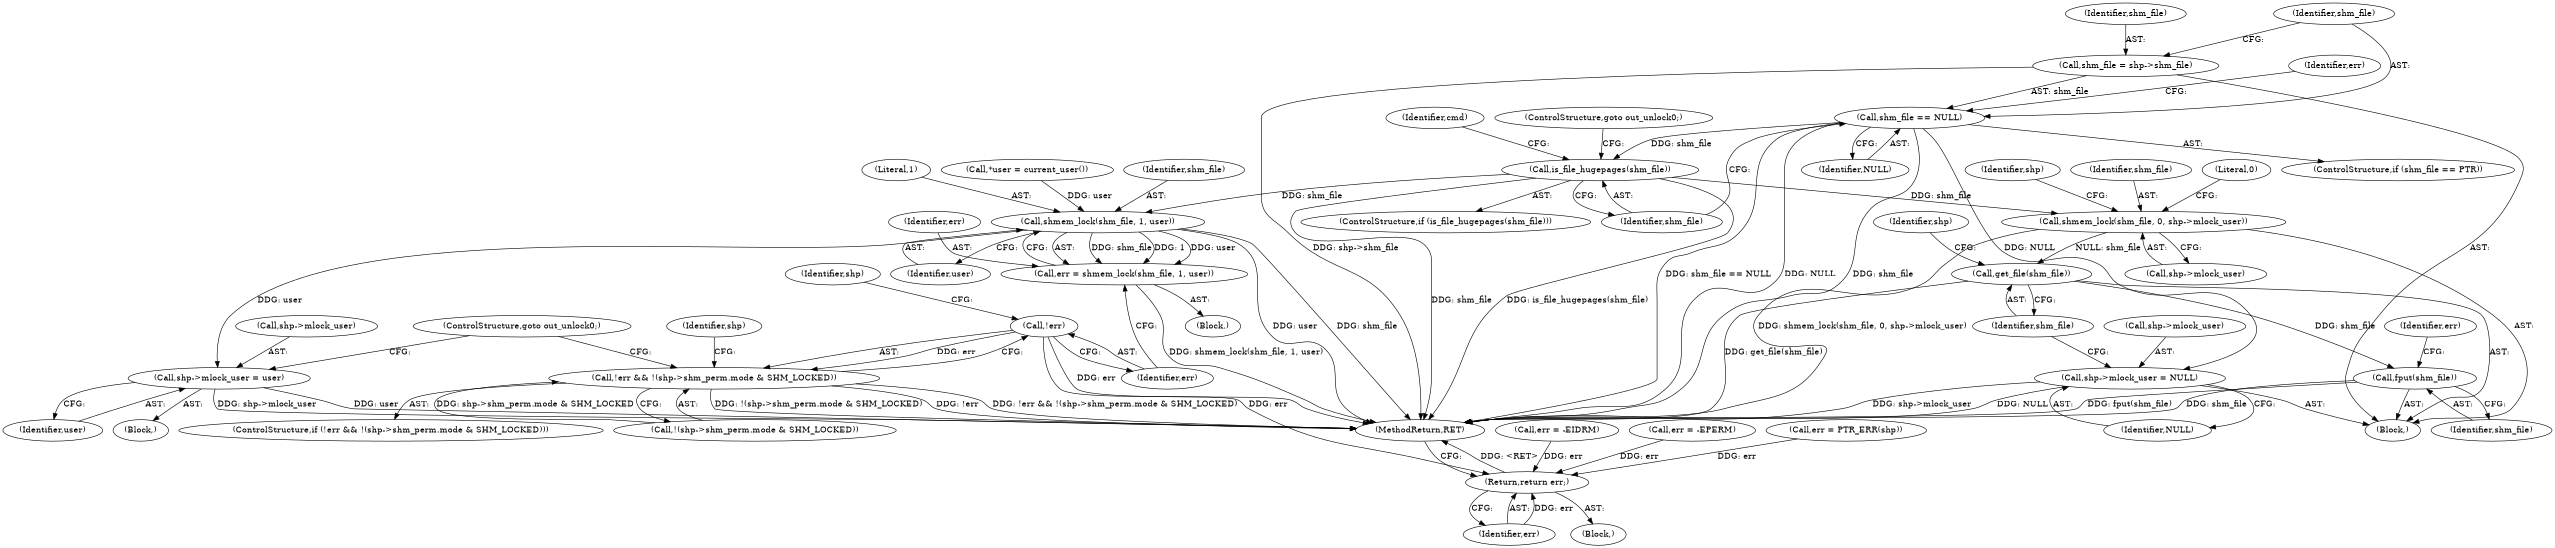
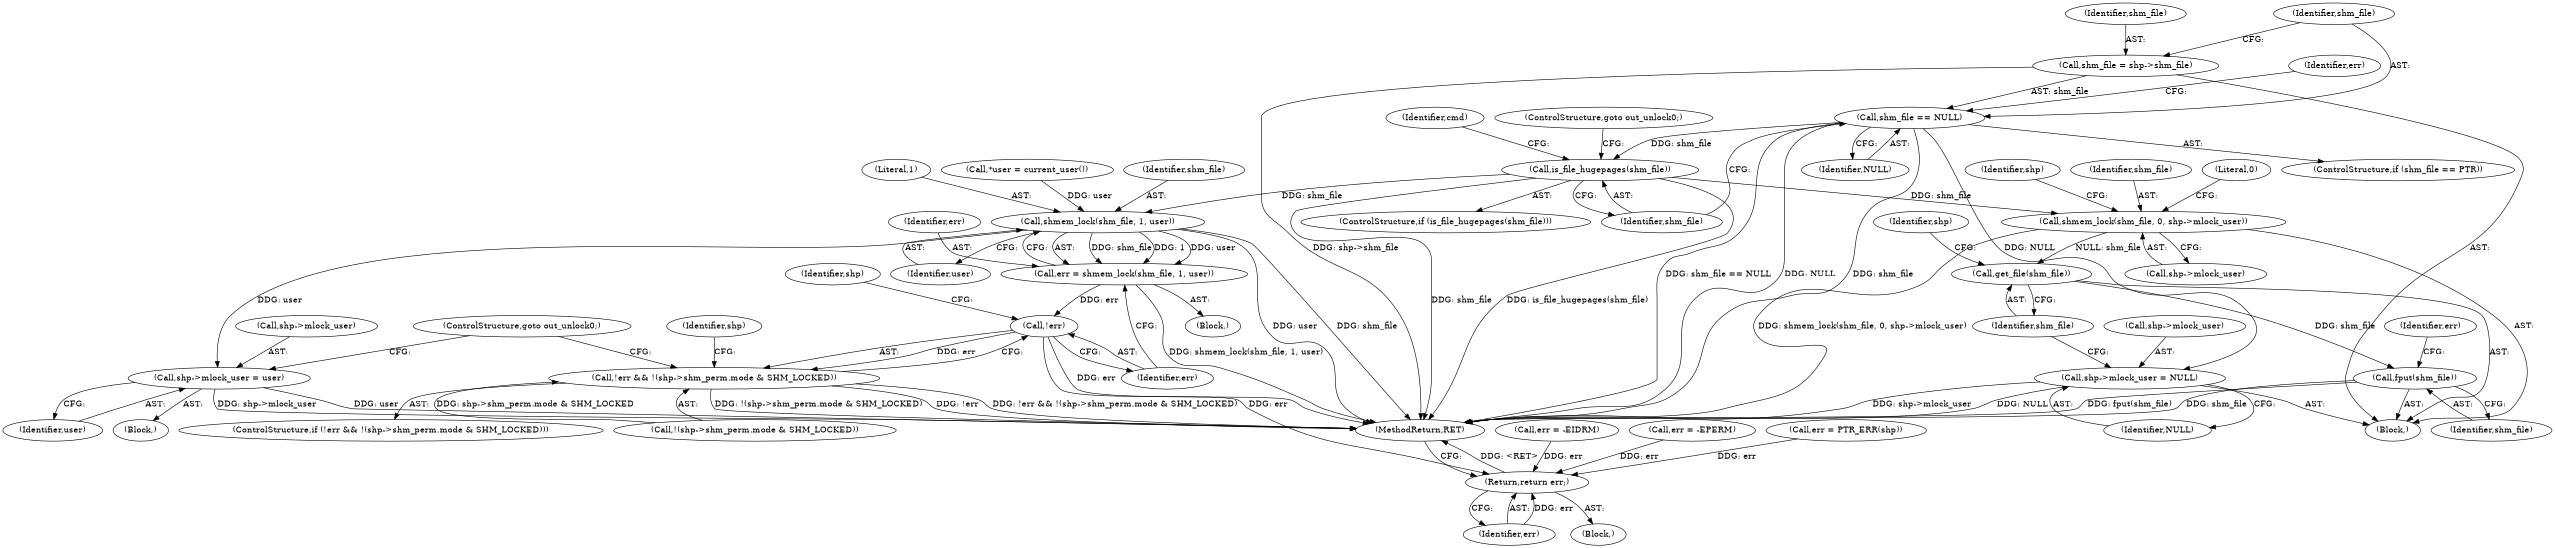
edge "(Call,err = shmem_lock(shm_file, 1, user))" -> "(Call,!err)": added, label "DDG: err"
edge "(Call,get_file(shm_file))" -> "(MethodReturn,RET)": removed, label "DDG: get_file(shm_file)"
edge "(Call,!err && !(shp->shm_perm.mode & SHM_LOCKED))" -> "(Call,!(shp->shm_perm.mode & SHM_LOCKED))": removed, label "CFG:"
